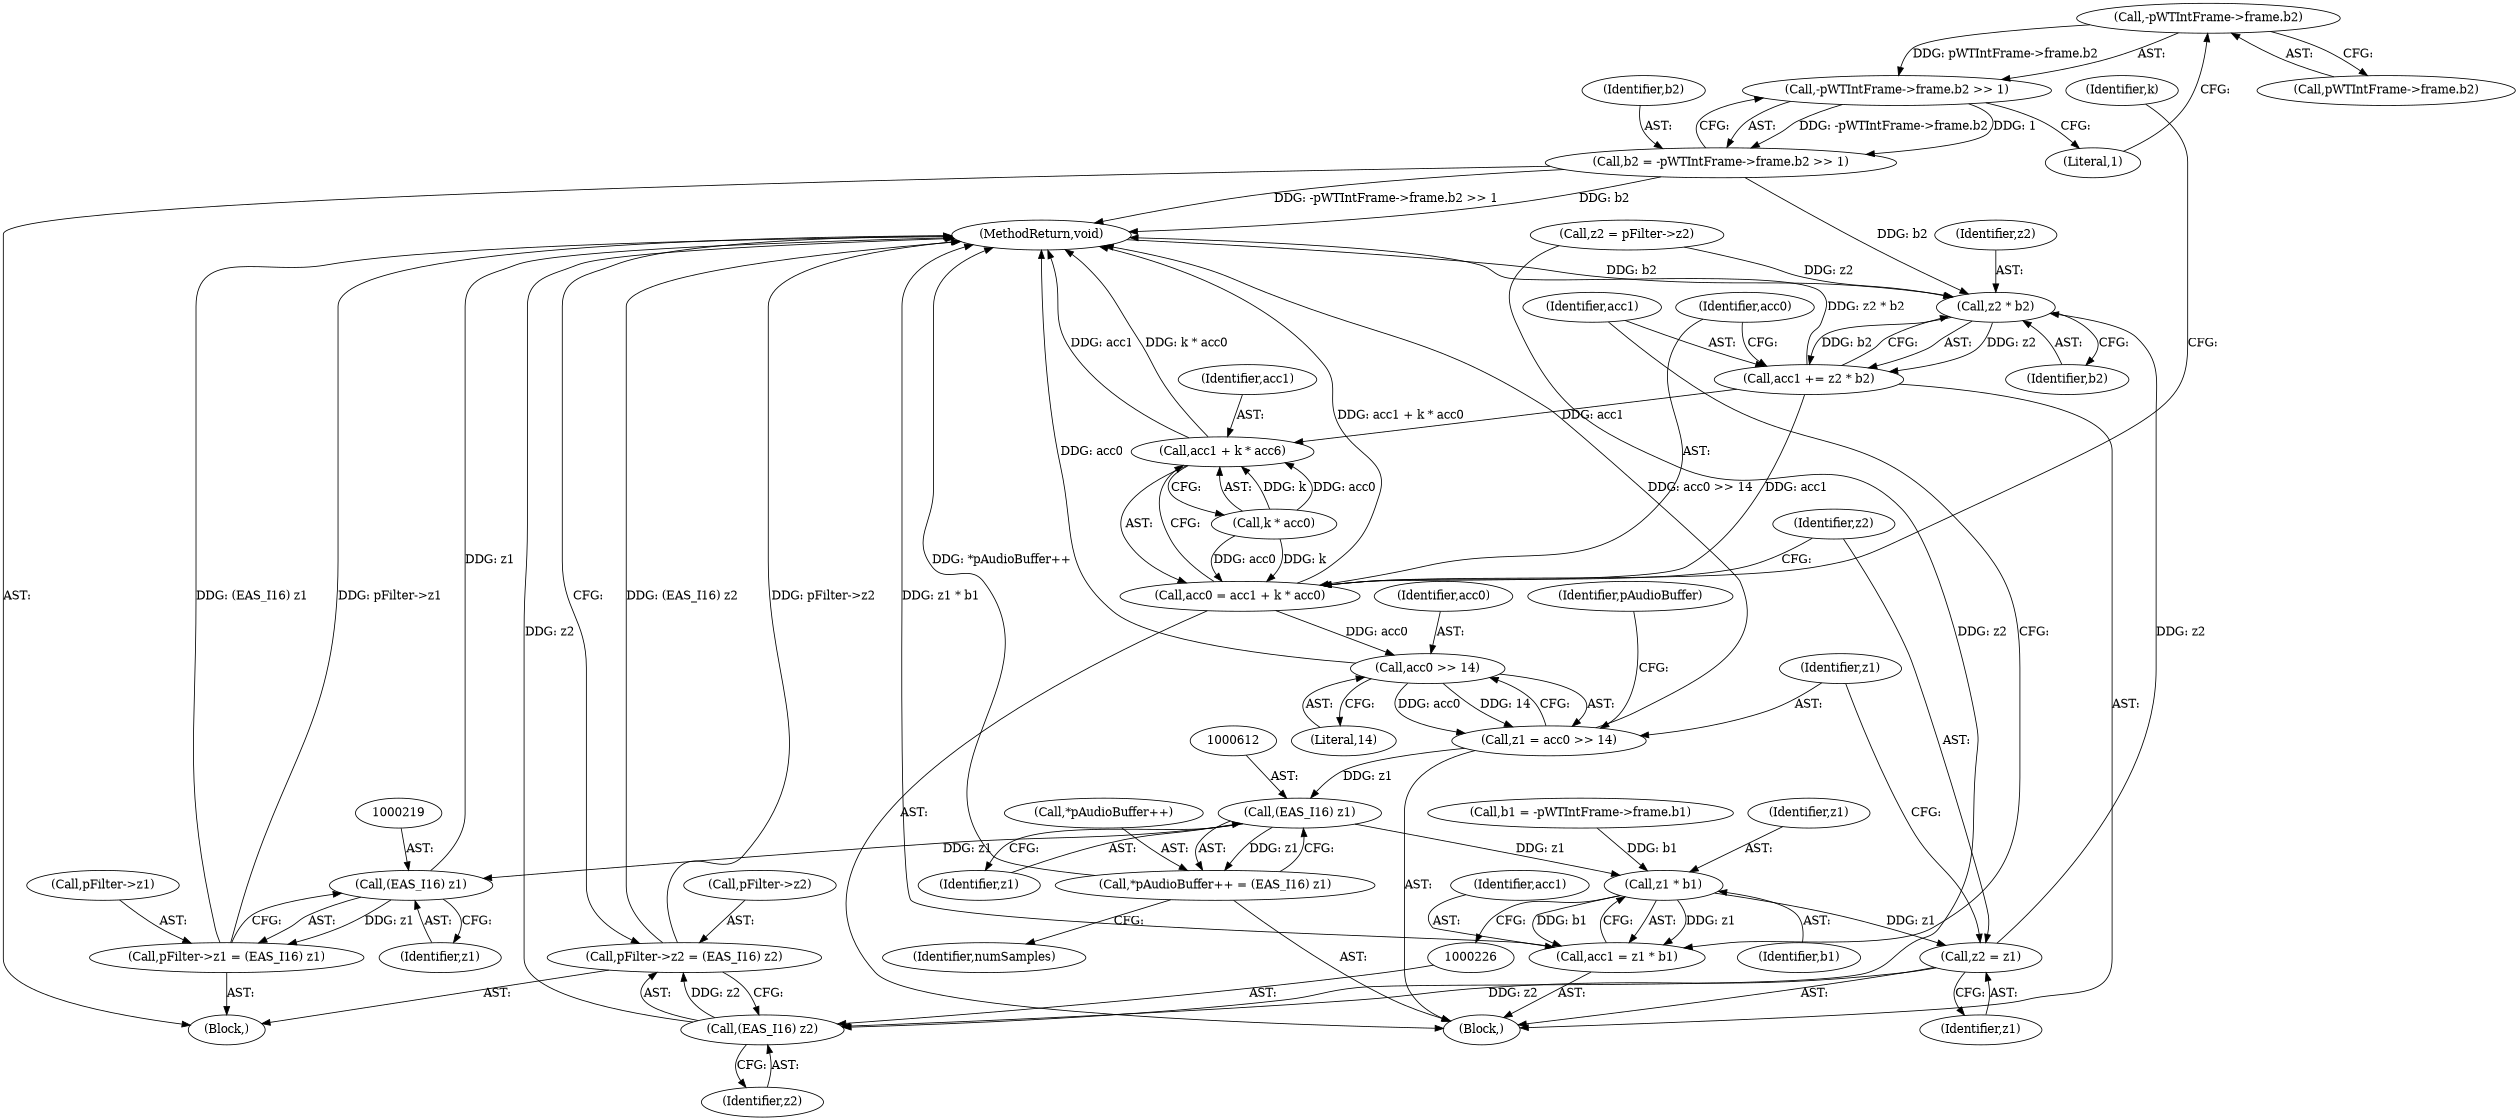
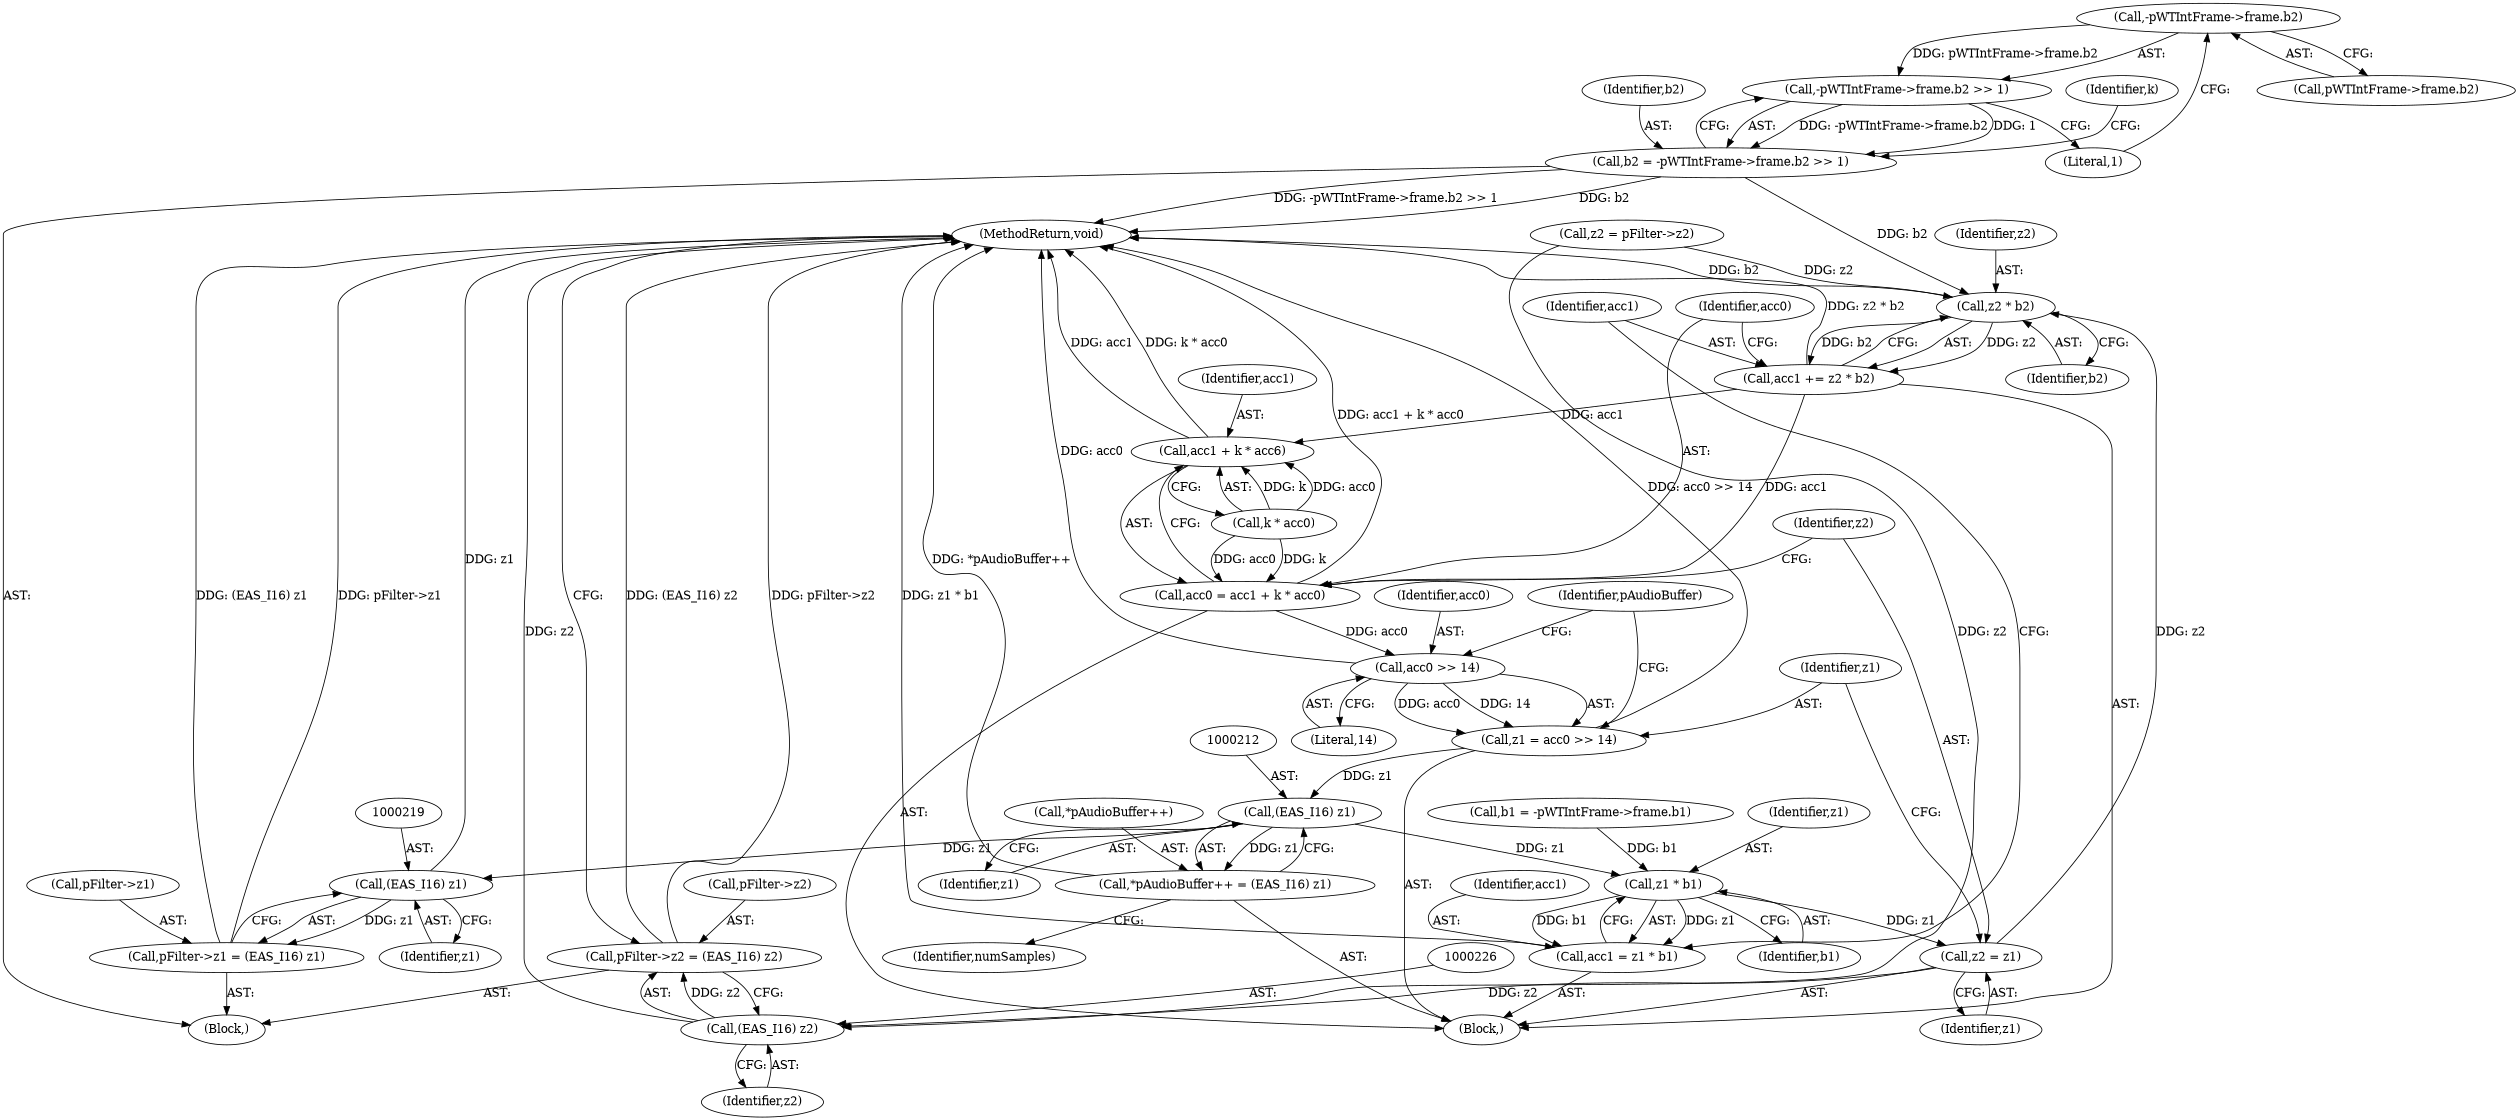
edge "(MethodReturn,void)" -> "(Call,z2 * b2)": reversed
edge "(Identifier,k)" -> "(Call,acc0 = acc1 + k * acc0)": now "(Identifier,k)" -> "(Call,b2 = -pWTIntFrame->frame.b2 >> 1)"
edge "(Call,z1 = acc0 >> 14)" -> "(Call,acc0 >> 14)": now "(Identifier,pAudioBuffer)" -> "(Call,acc0 >> 14)"
node "1000612": label "1000612" -> "1000212"
edge "(Call,z1 * b1)" -> "1000226": now "(Call,z1 * b1)" -> "(Identifier,b1)"
